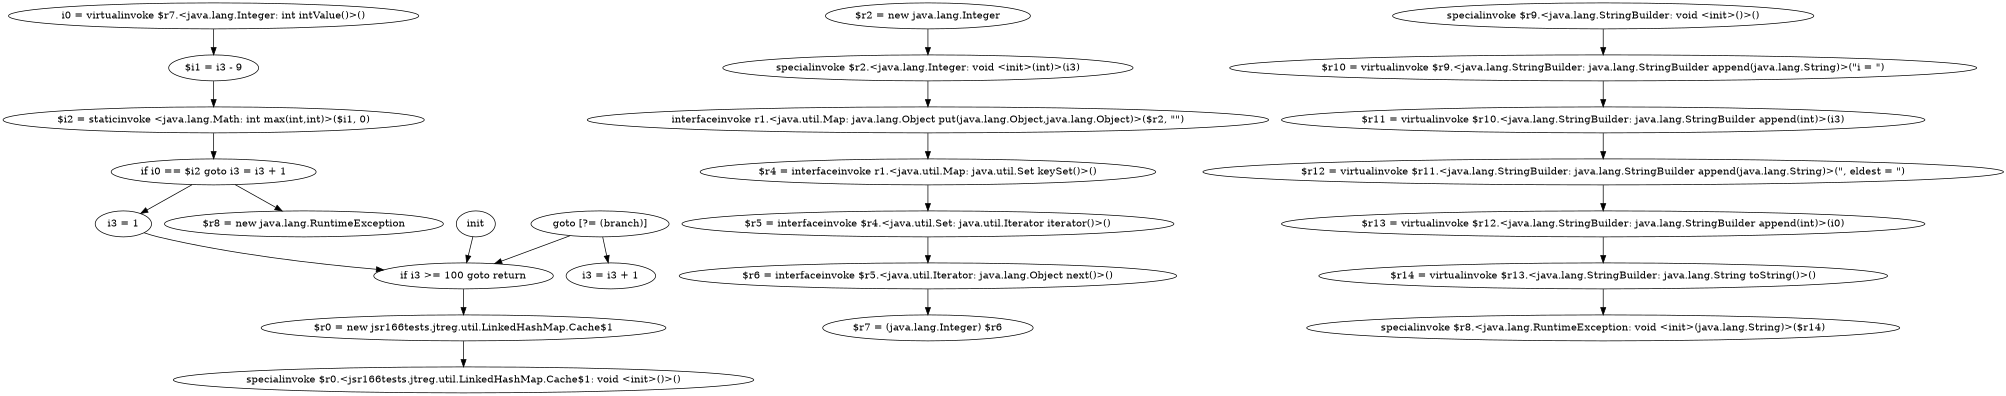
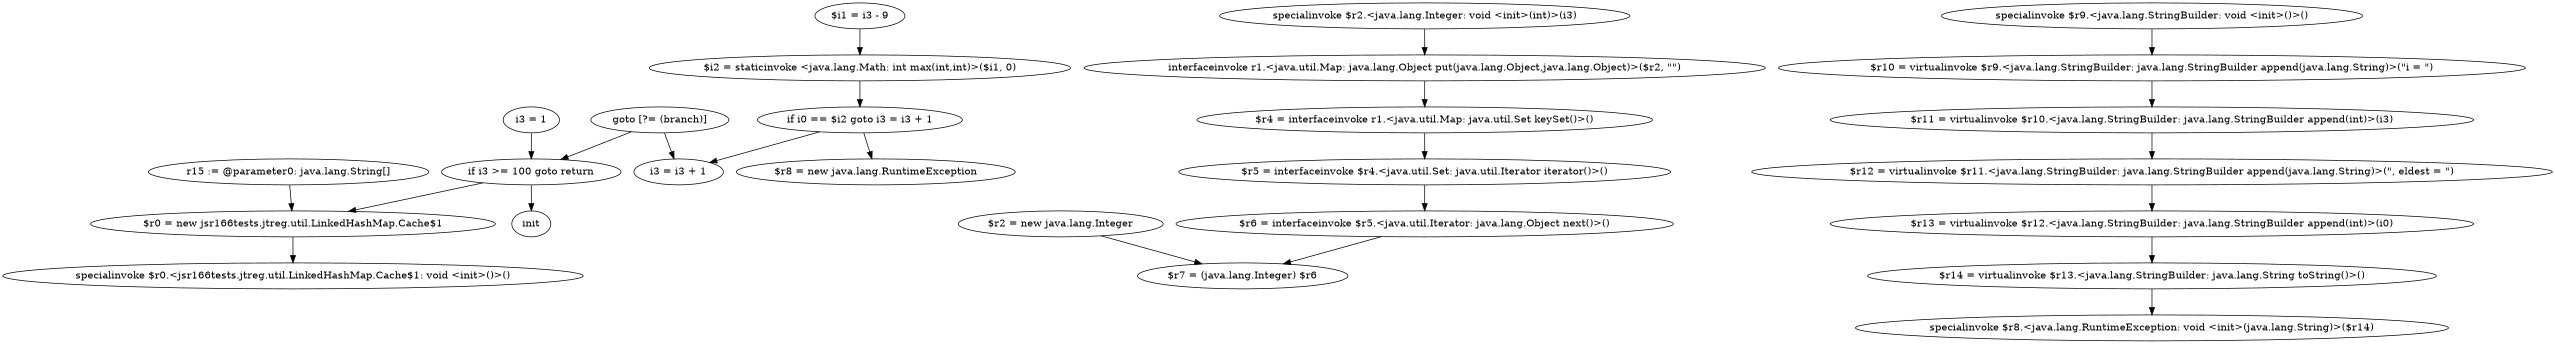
node "i0 = virtualinvoke $r7.<java.lang.Integer: int intValue()>()": removed
edge "$r2 = new java.lang.Integer" -> "specialinvoke $r2.<java.lang.Integer: void <init>(int)>(i3)": now "$r2 = new java.lang.Integer" -> "$r7 = (java.lang.Integer) $r6"
node "r15 := @parameter0: java.lang.String[]": added
edge "if i0 == $i2 goto i3 = i3 + 1" -> "i3 = 1": now "if i0 == $i2 goto i3 = i3 + 1" -> "i3 = i3 + 1"
edge "init" -> "if i3 >= 100 goto return": reversed
